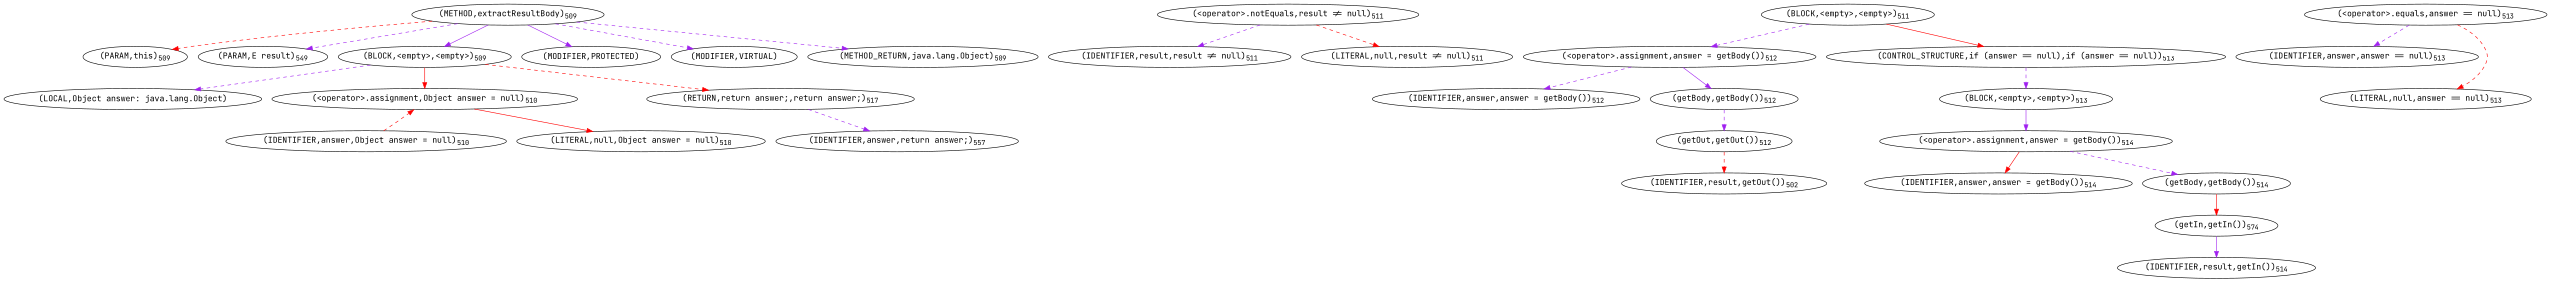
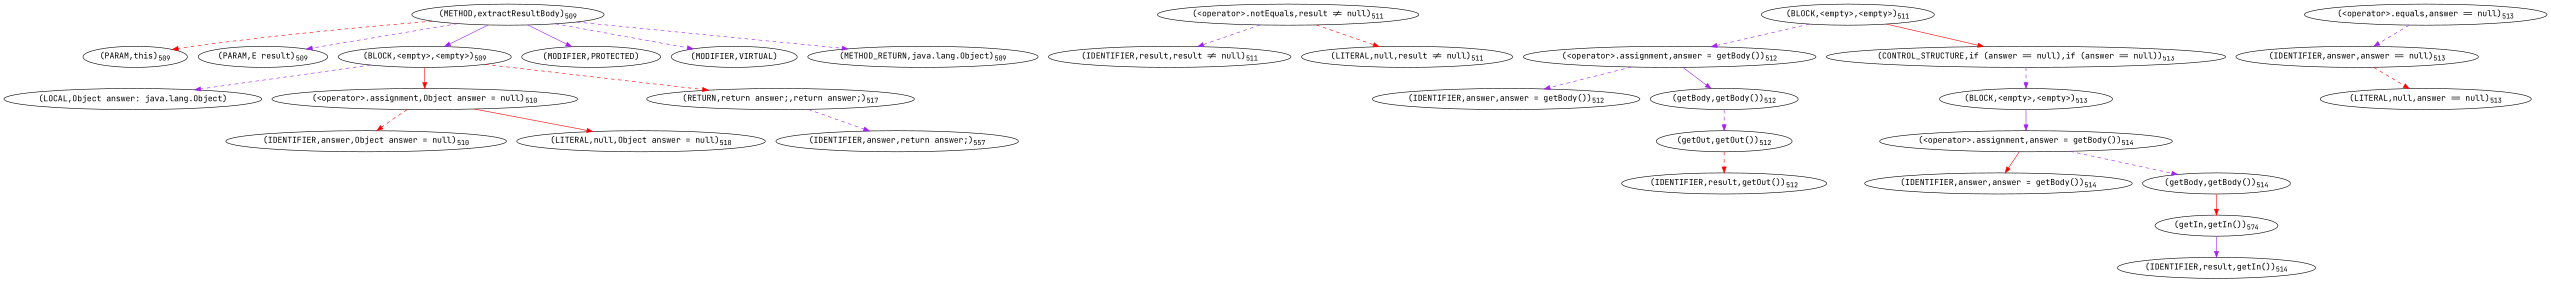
edge "(<operator>.equals,answer == null)" -> "(LITERAL,null,answer == null)": now "(IDENTIFIER,answer,answer == null)" -> "(LITERAL,null,answer == null)"
node "(PARAM,E result)": text "549" -> "509"
edge "(IDENTIFIER,answer,Object answer = null)" -> "(<operator>.assignment,Object answer = null)": reversed
node "(IDENTIFIER,result,getOut())": text "502" -> "512"
